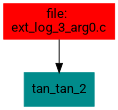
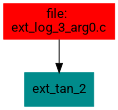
node "tan_tan_2": label "tan_tan_2" -> "ext_tan_2"
